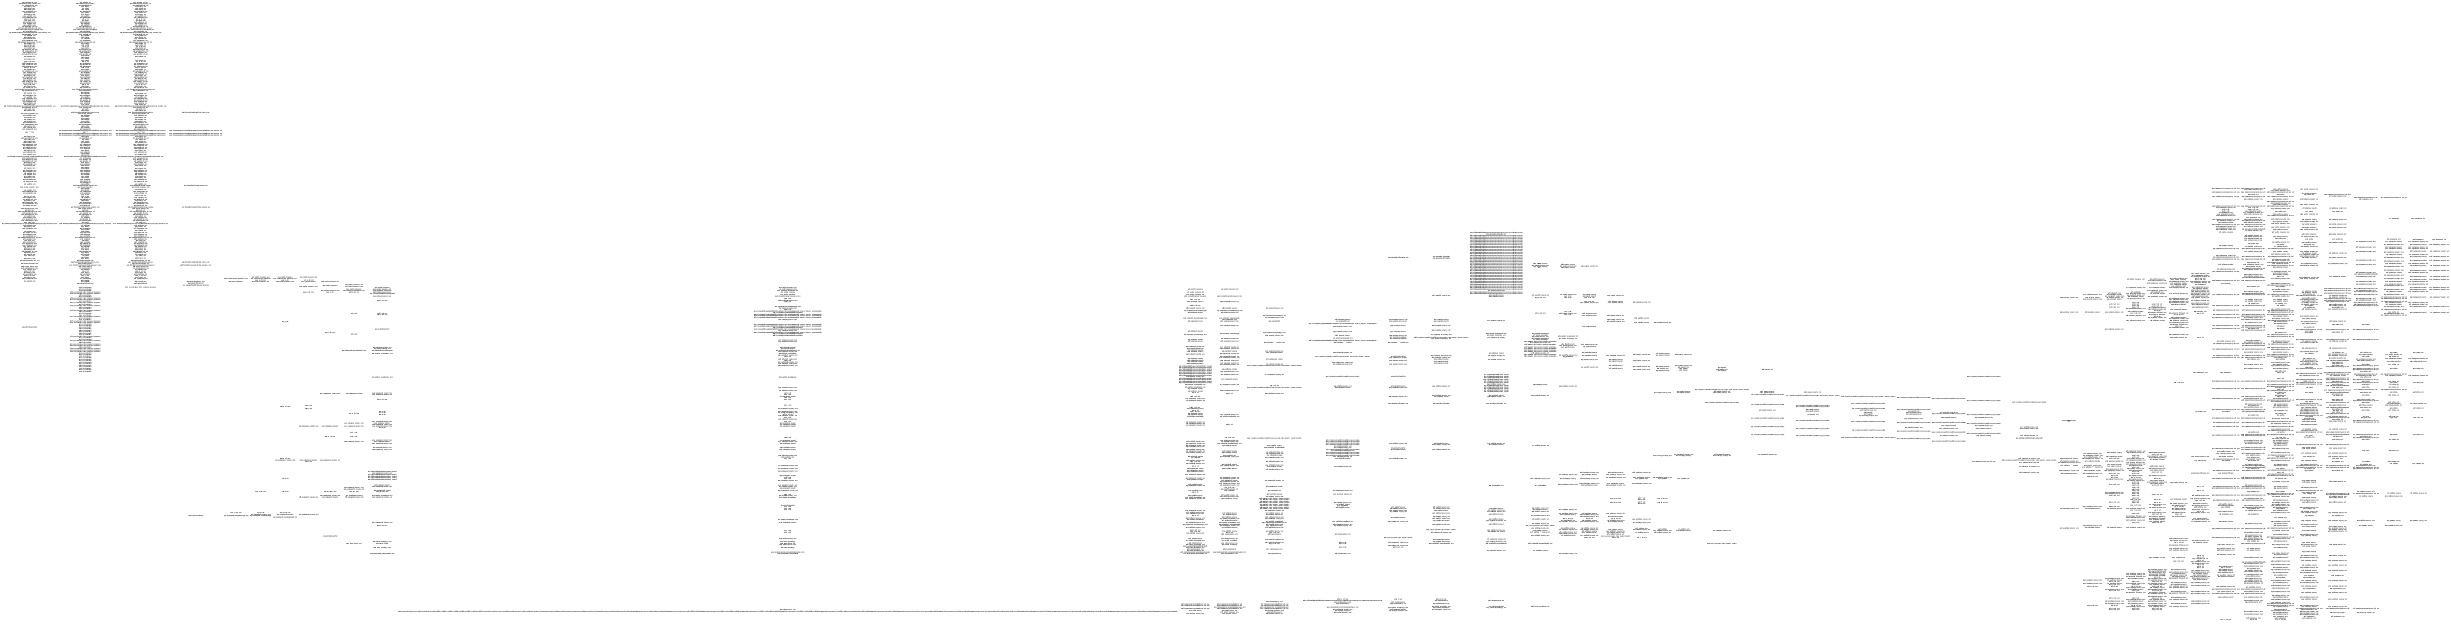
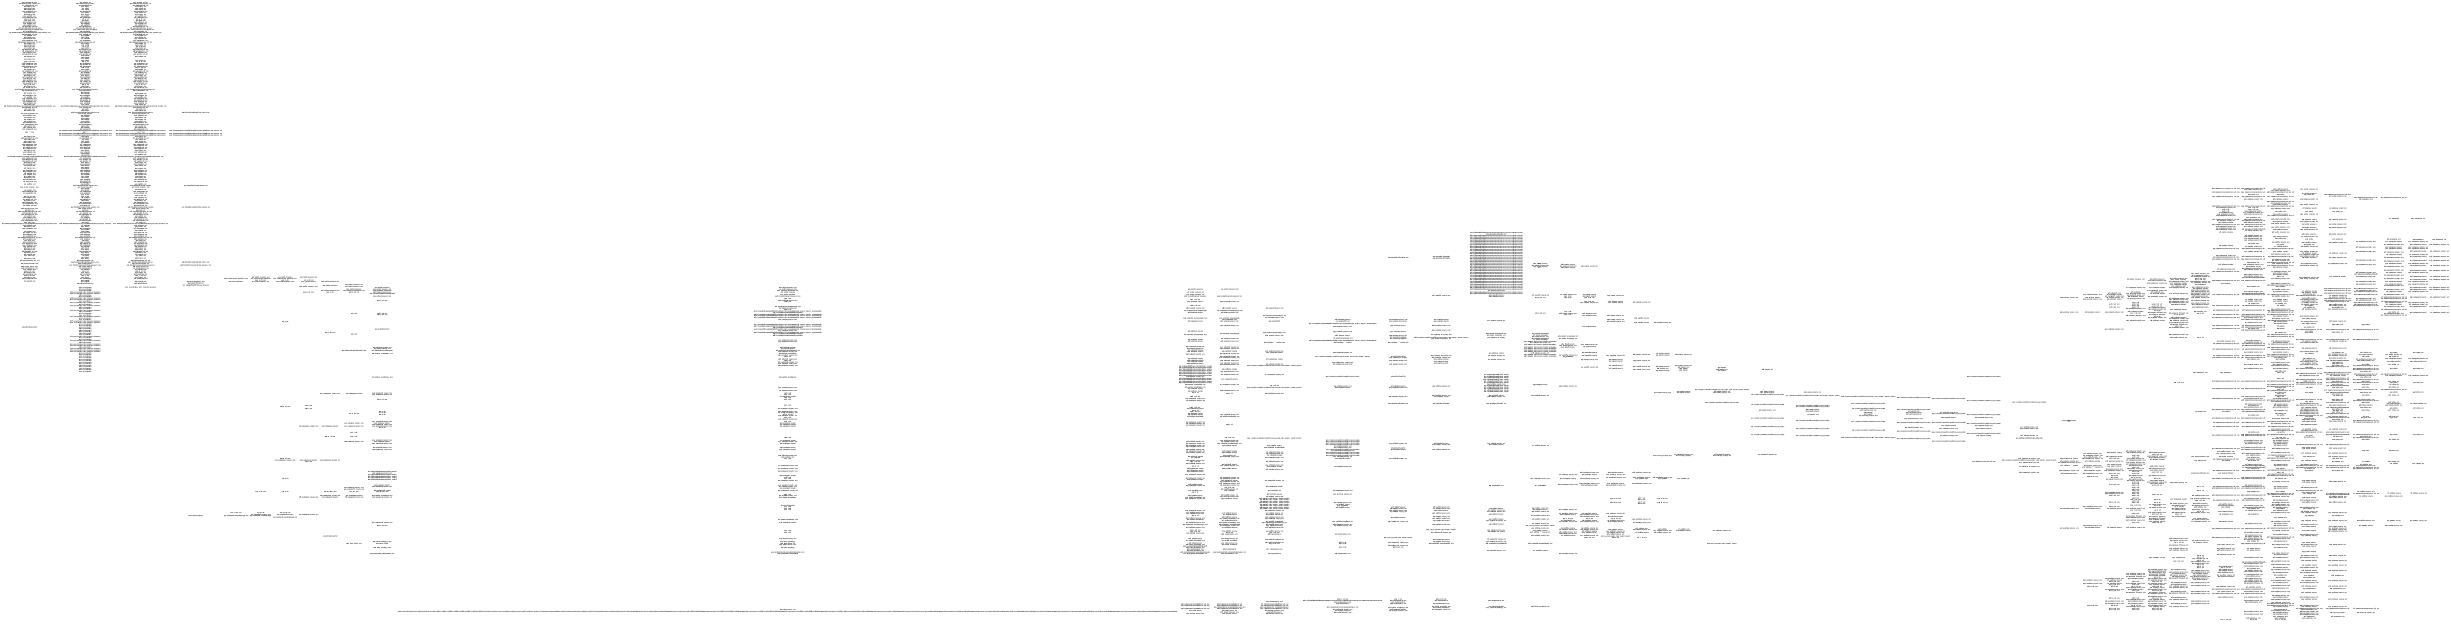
node "CE0x54a2f40": added
